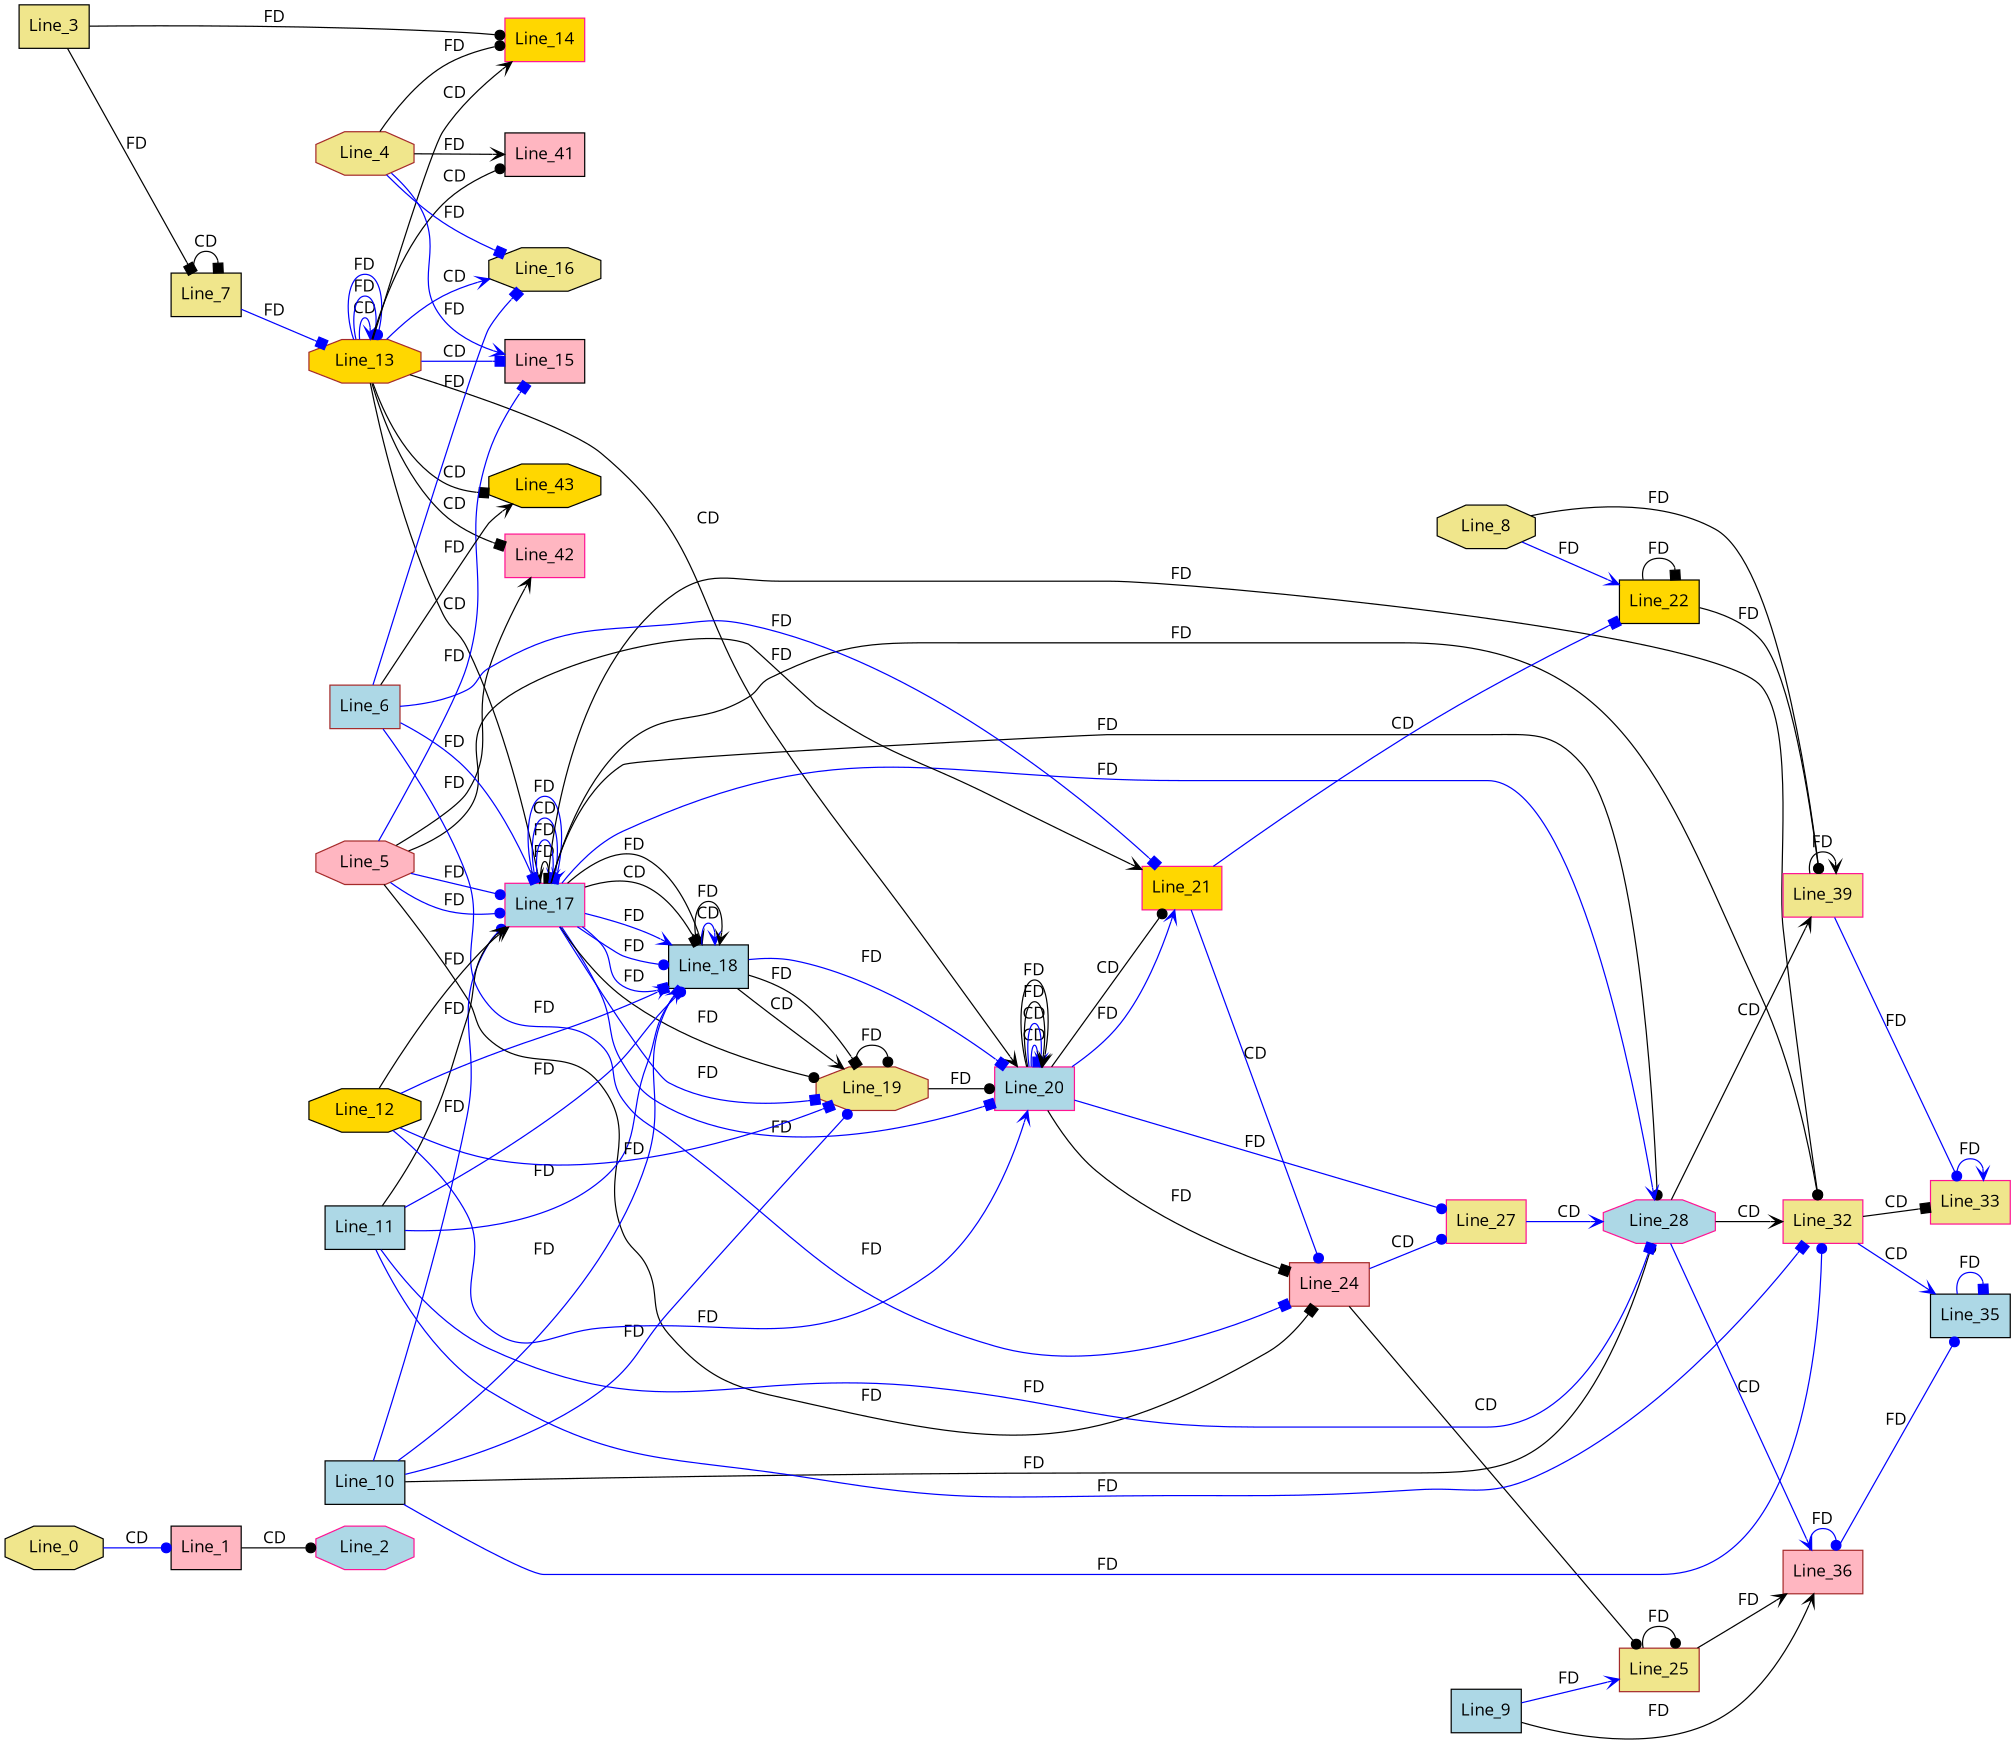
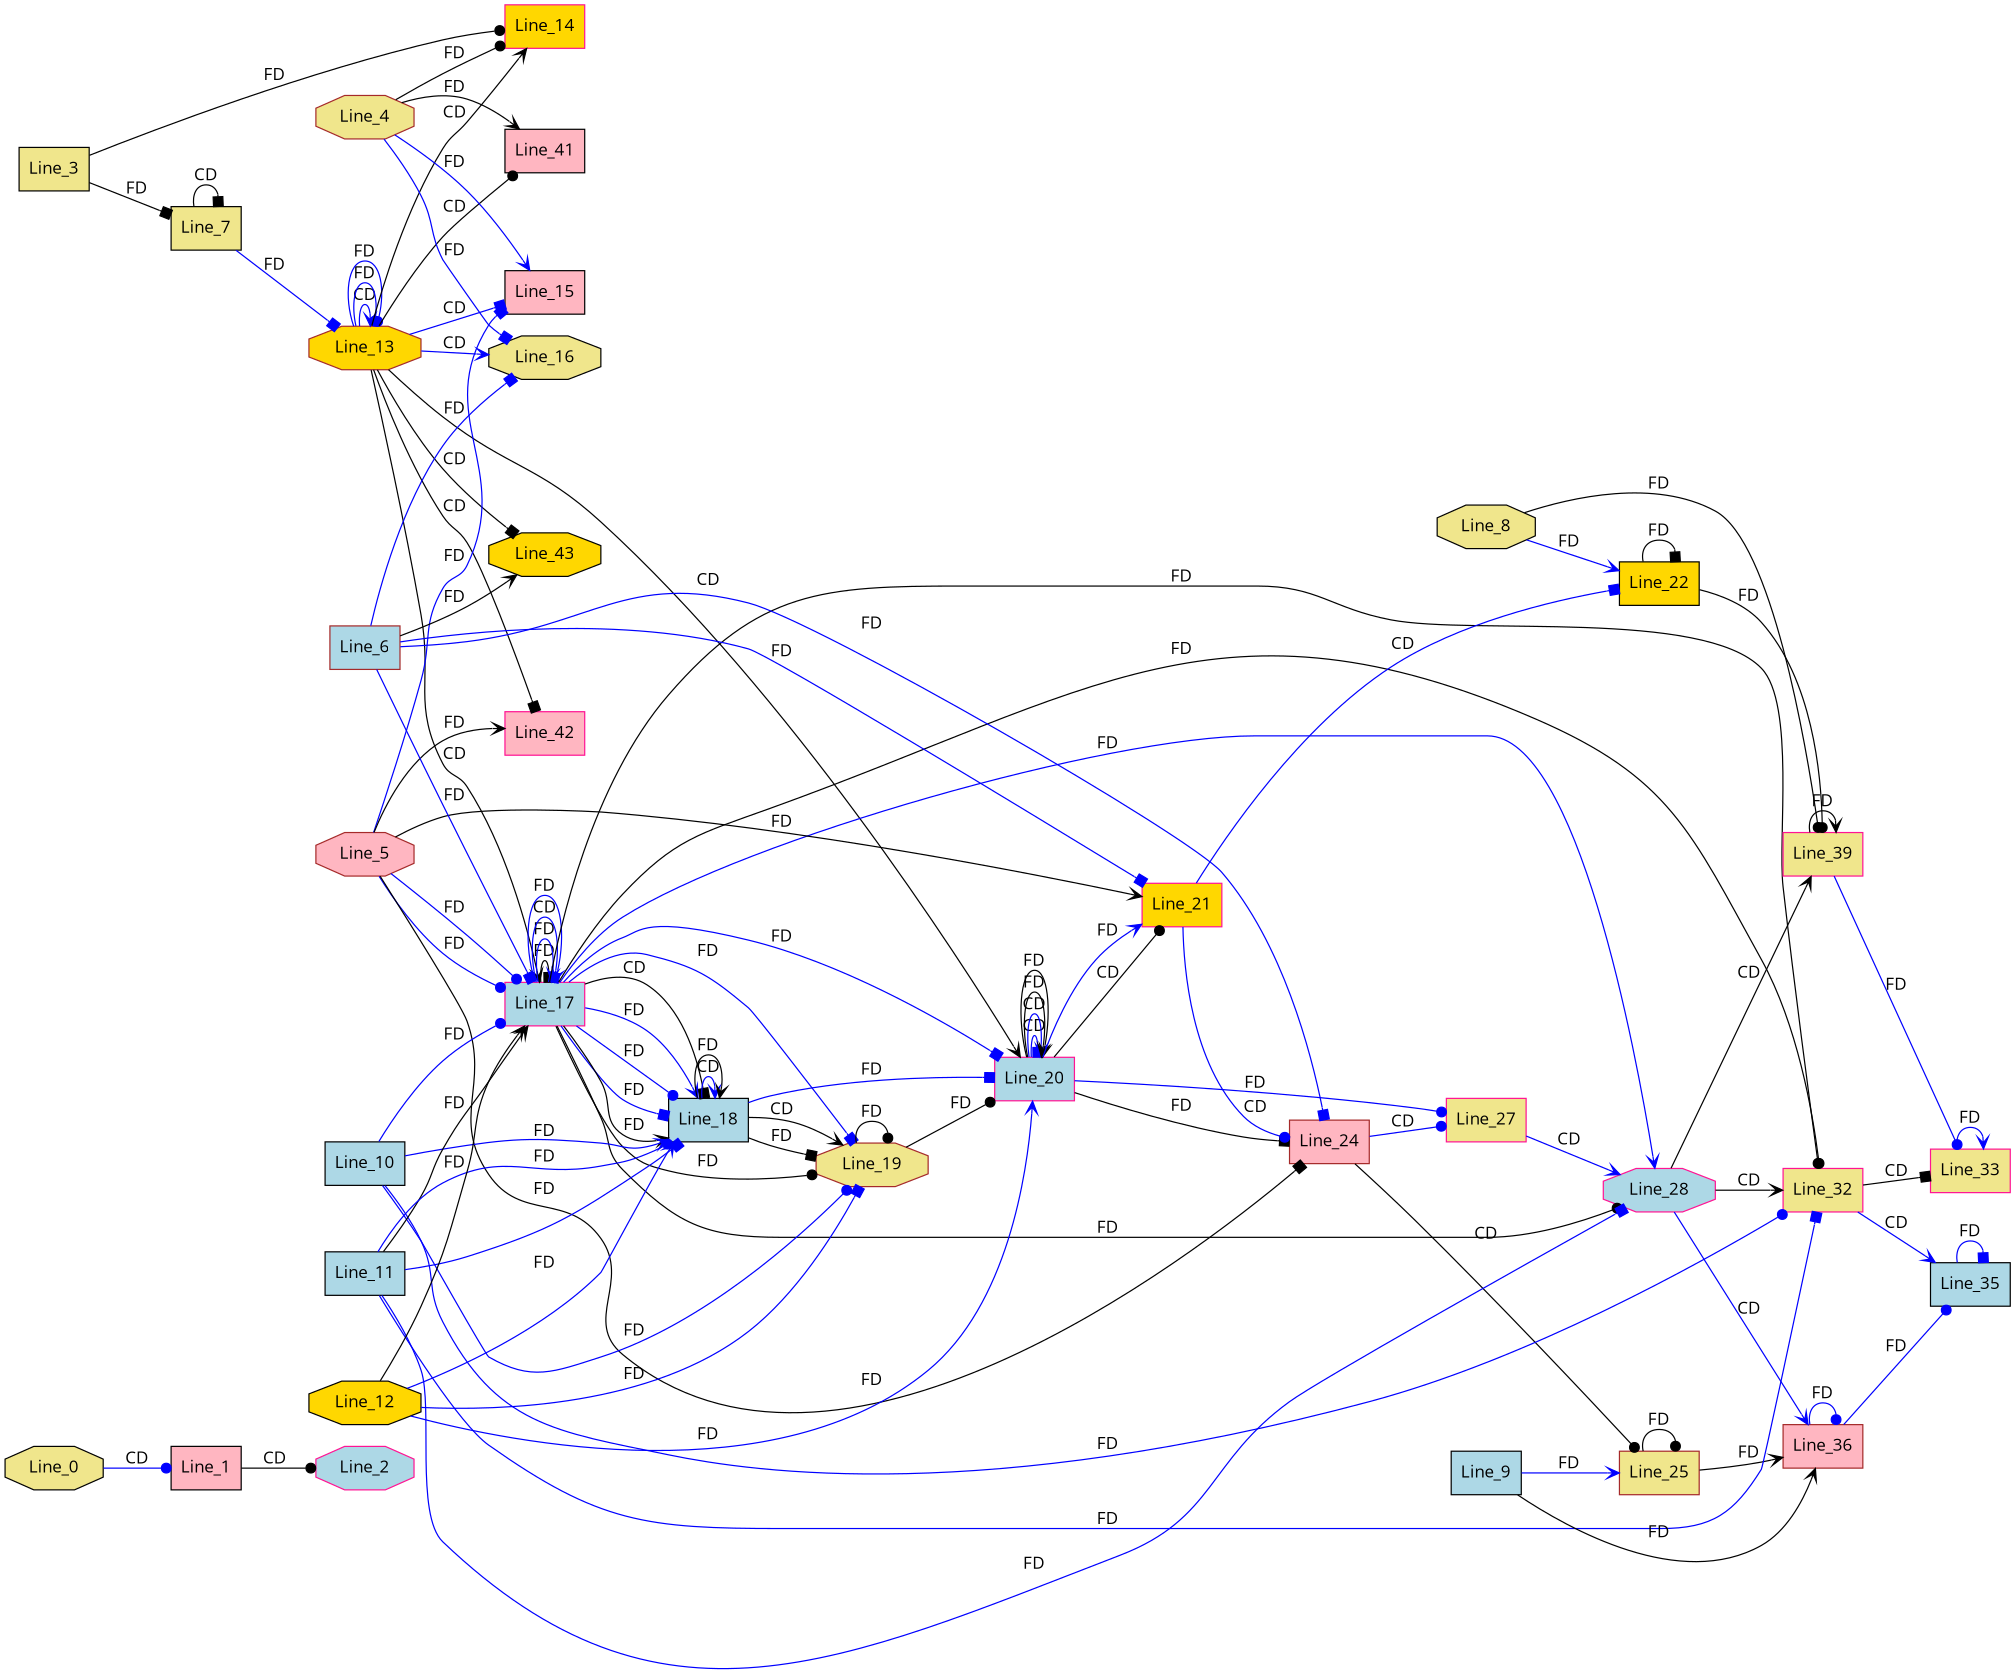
edge "Line_10" -> "Line_28": removed, label "FD"
